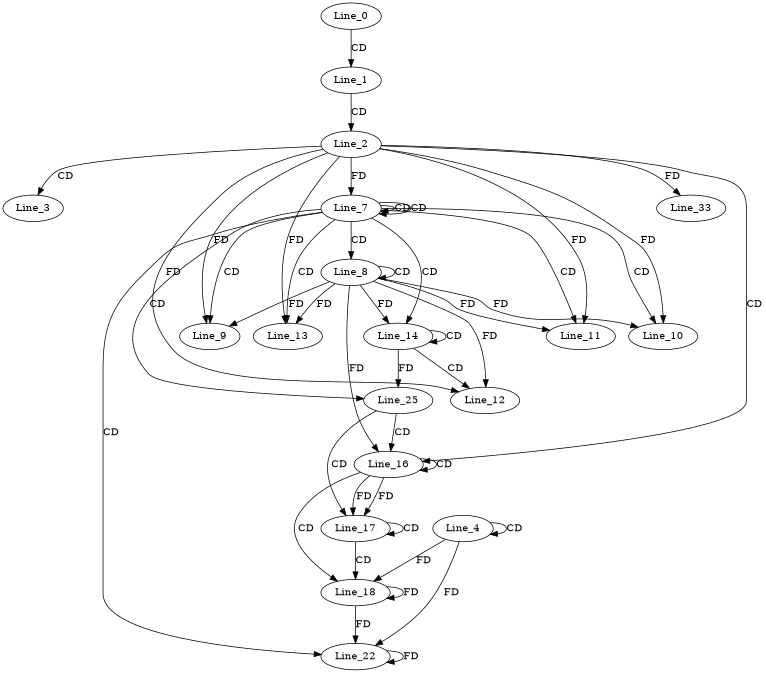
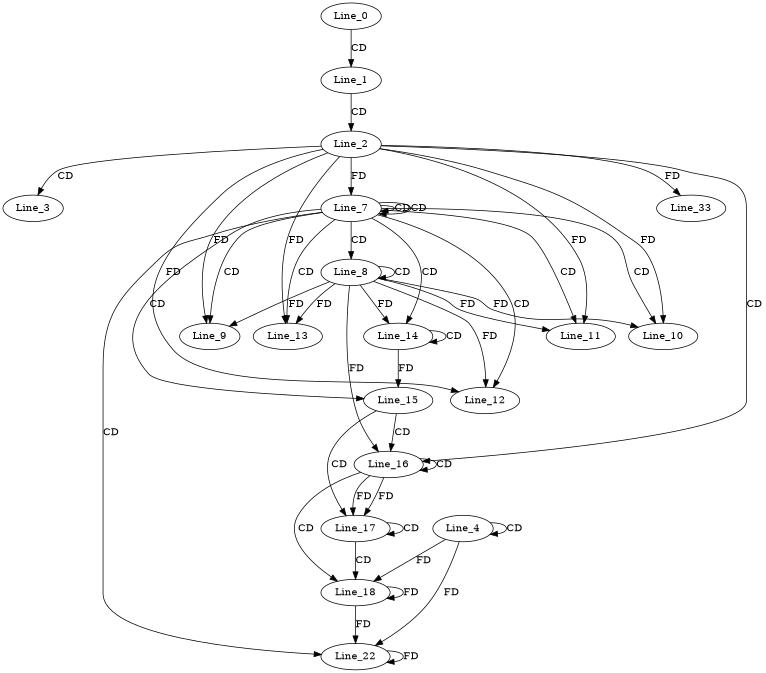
edge "Line_14" -> "Line_12": now "Line_7" -> "Line_12"
node "Line_25": label "Line_25" -> "Line_15"
